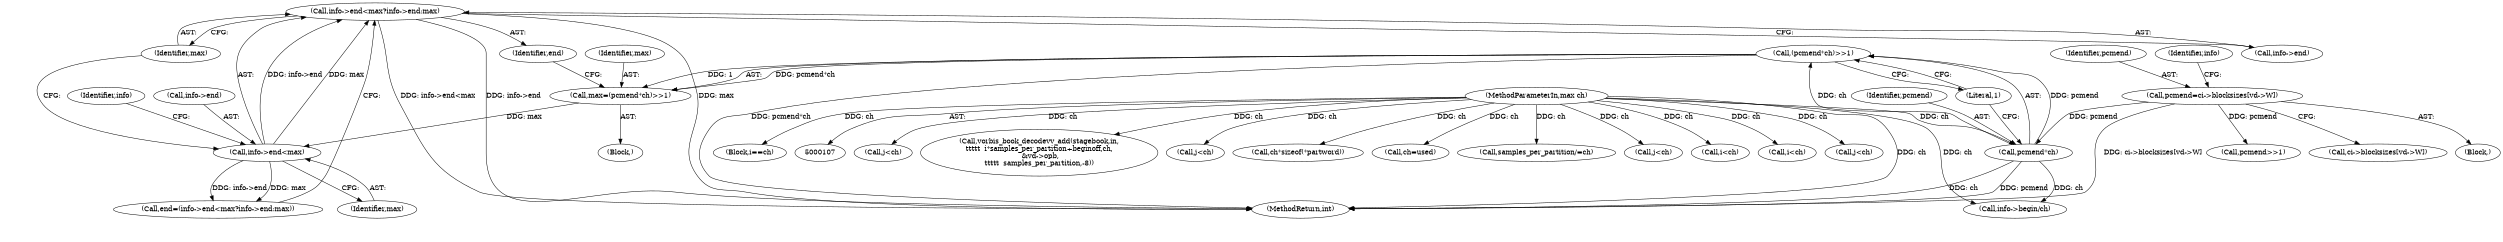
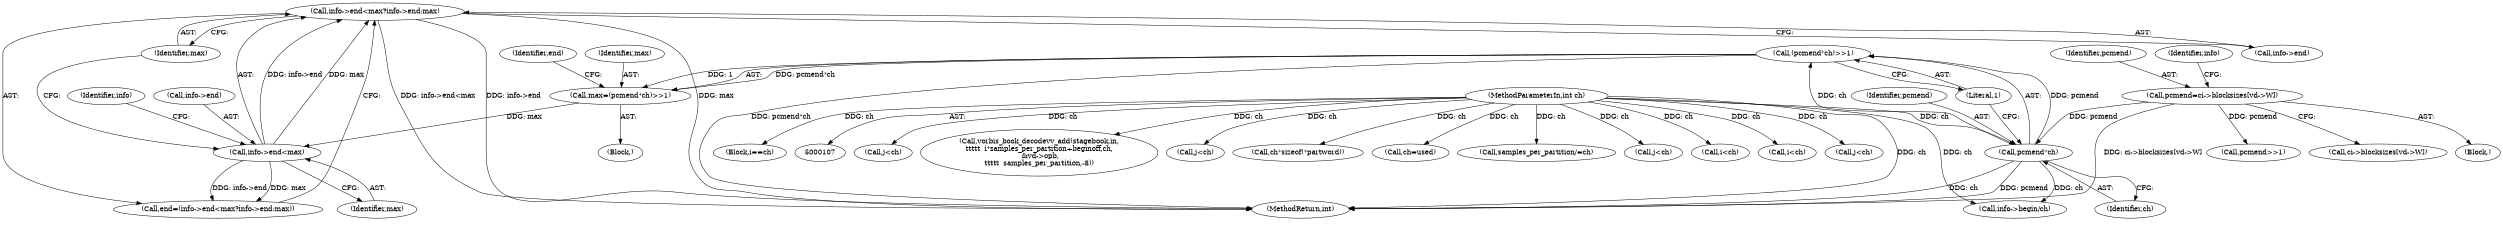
edge "(Call,info->end<max?info->end:max)" -> "(Identifier,end)": now "(Call,info->end<max?info->end:max)" -> "(Call,end=(info->end<max?info->end:max))"
edge "(Literal,1)" -> "(Call,(pcmend*ch)>>1)": label "CFG: " -> "AST: "
node "(MethodParameterIn,max ch)": label "(MethodParameterIn,max ch)" -> "(MethodParameterIn,int ch)"
node "(Identifier,ch)": added
